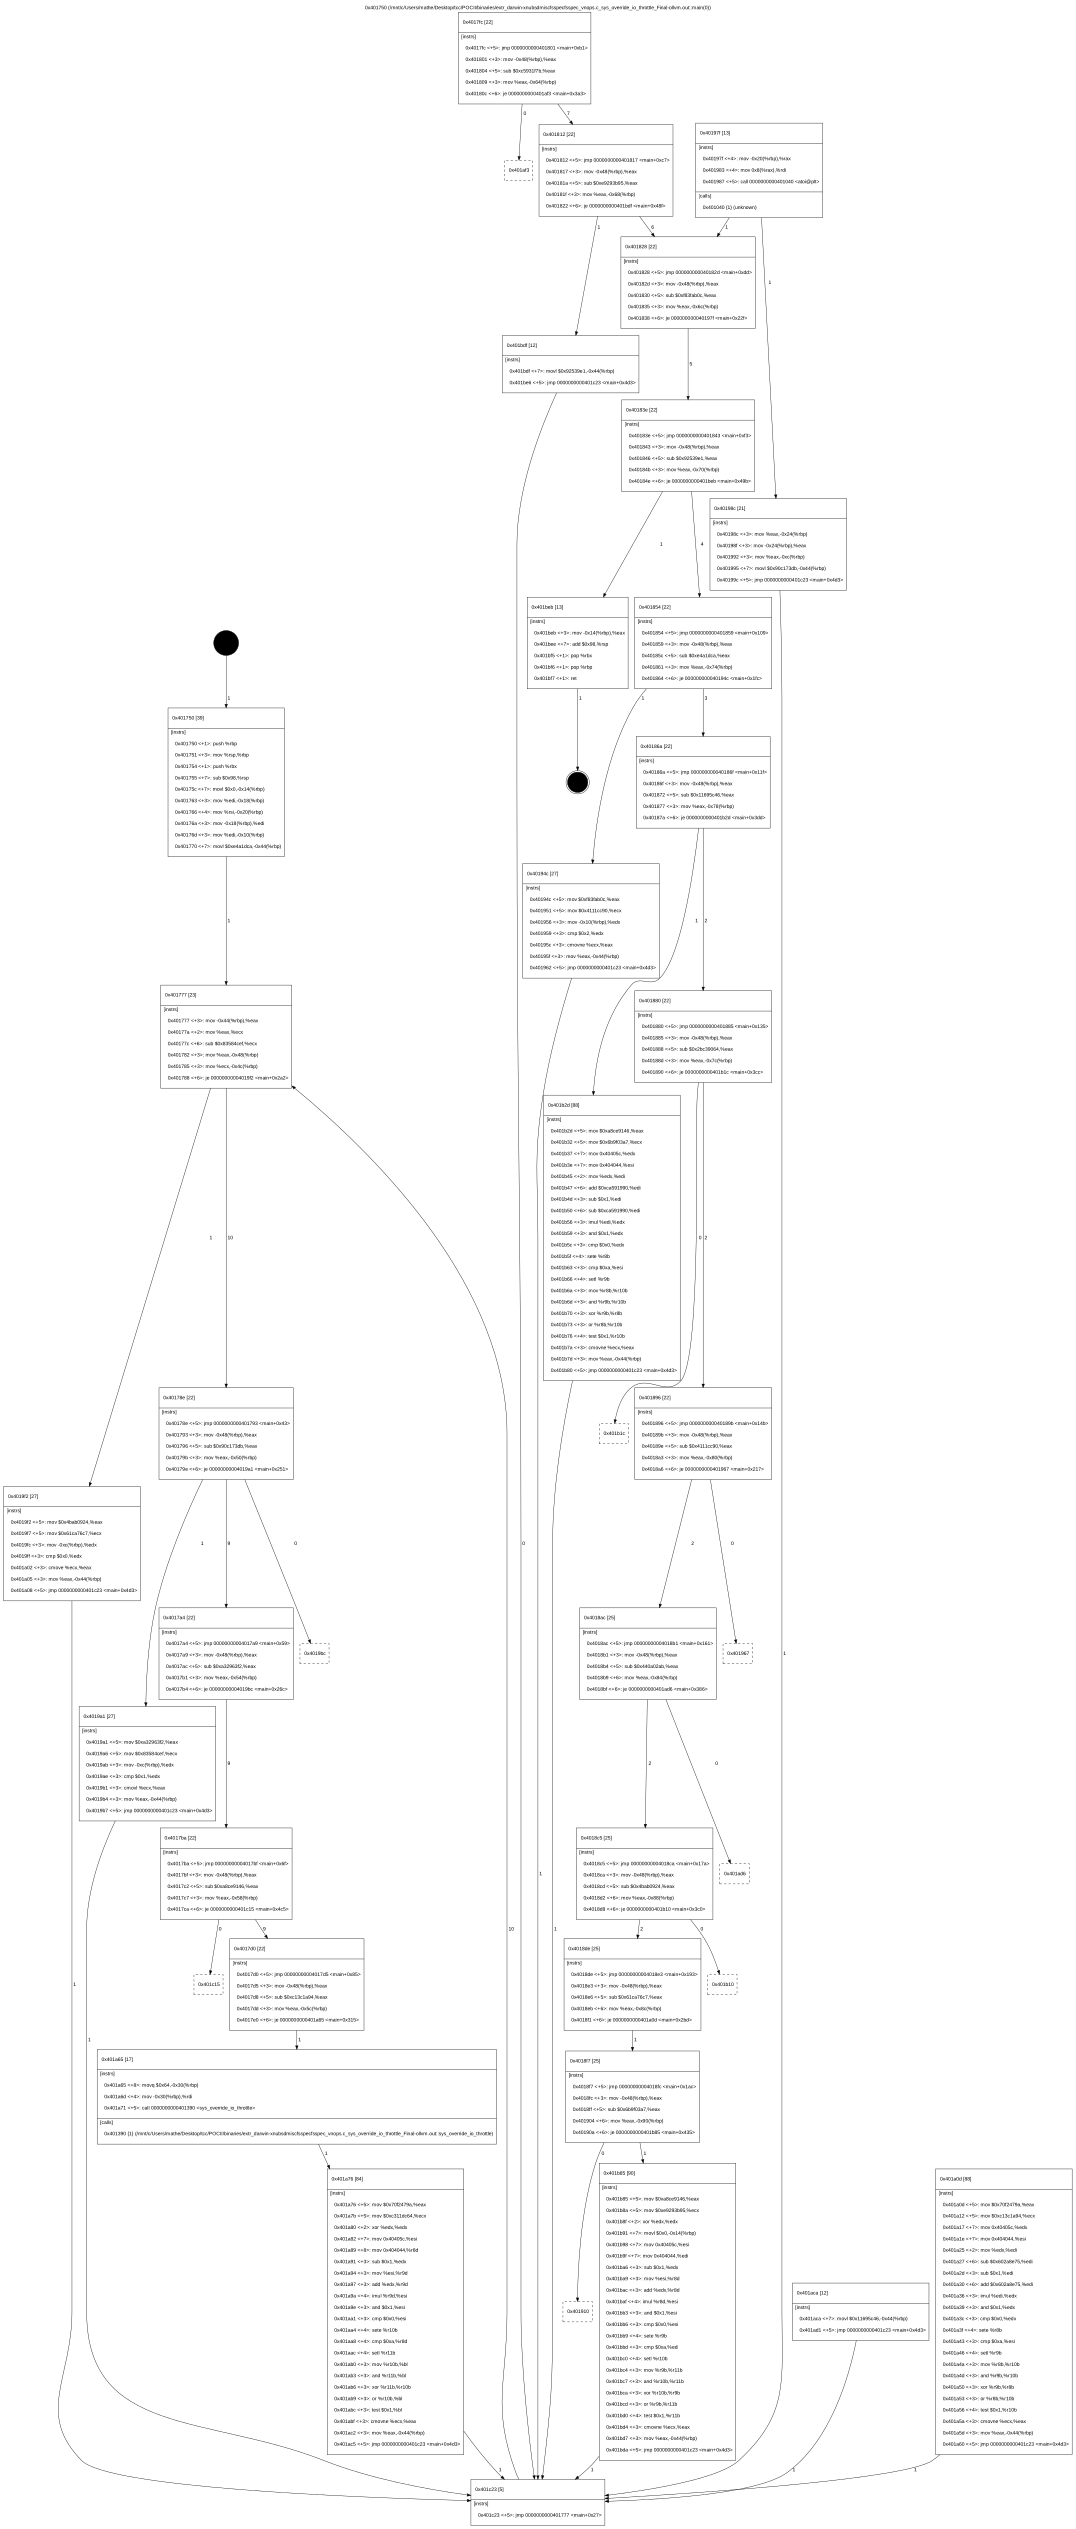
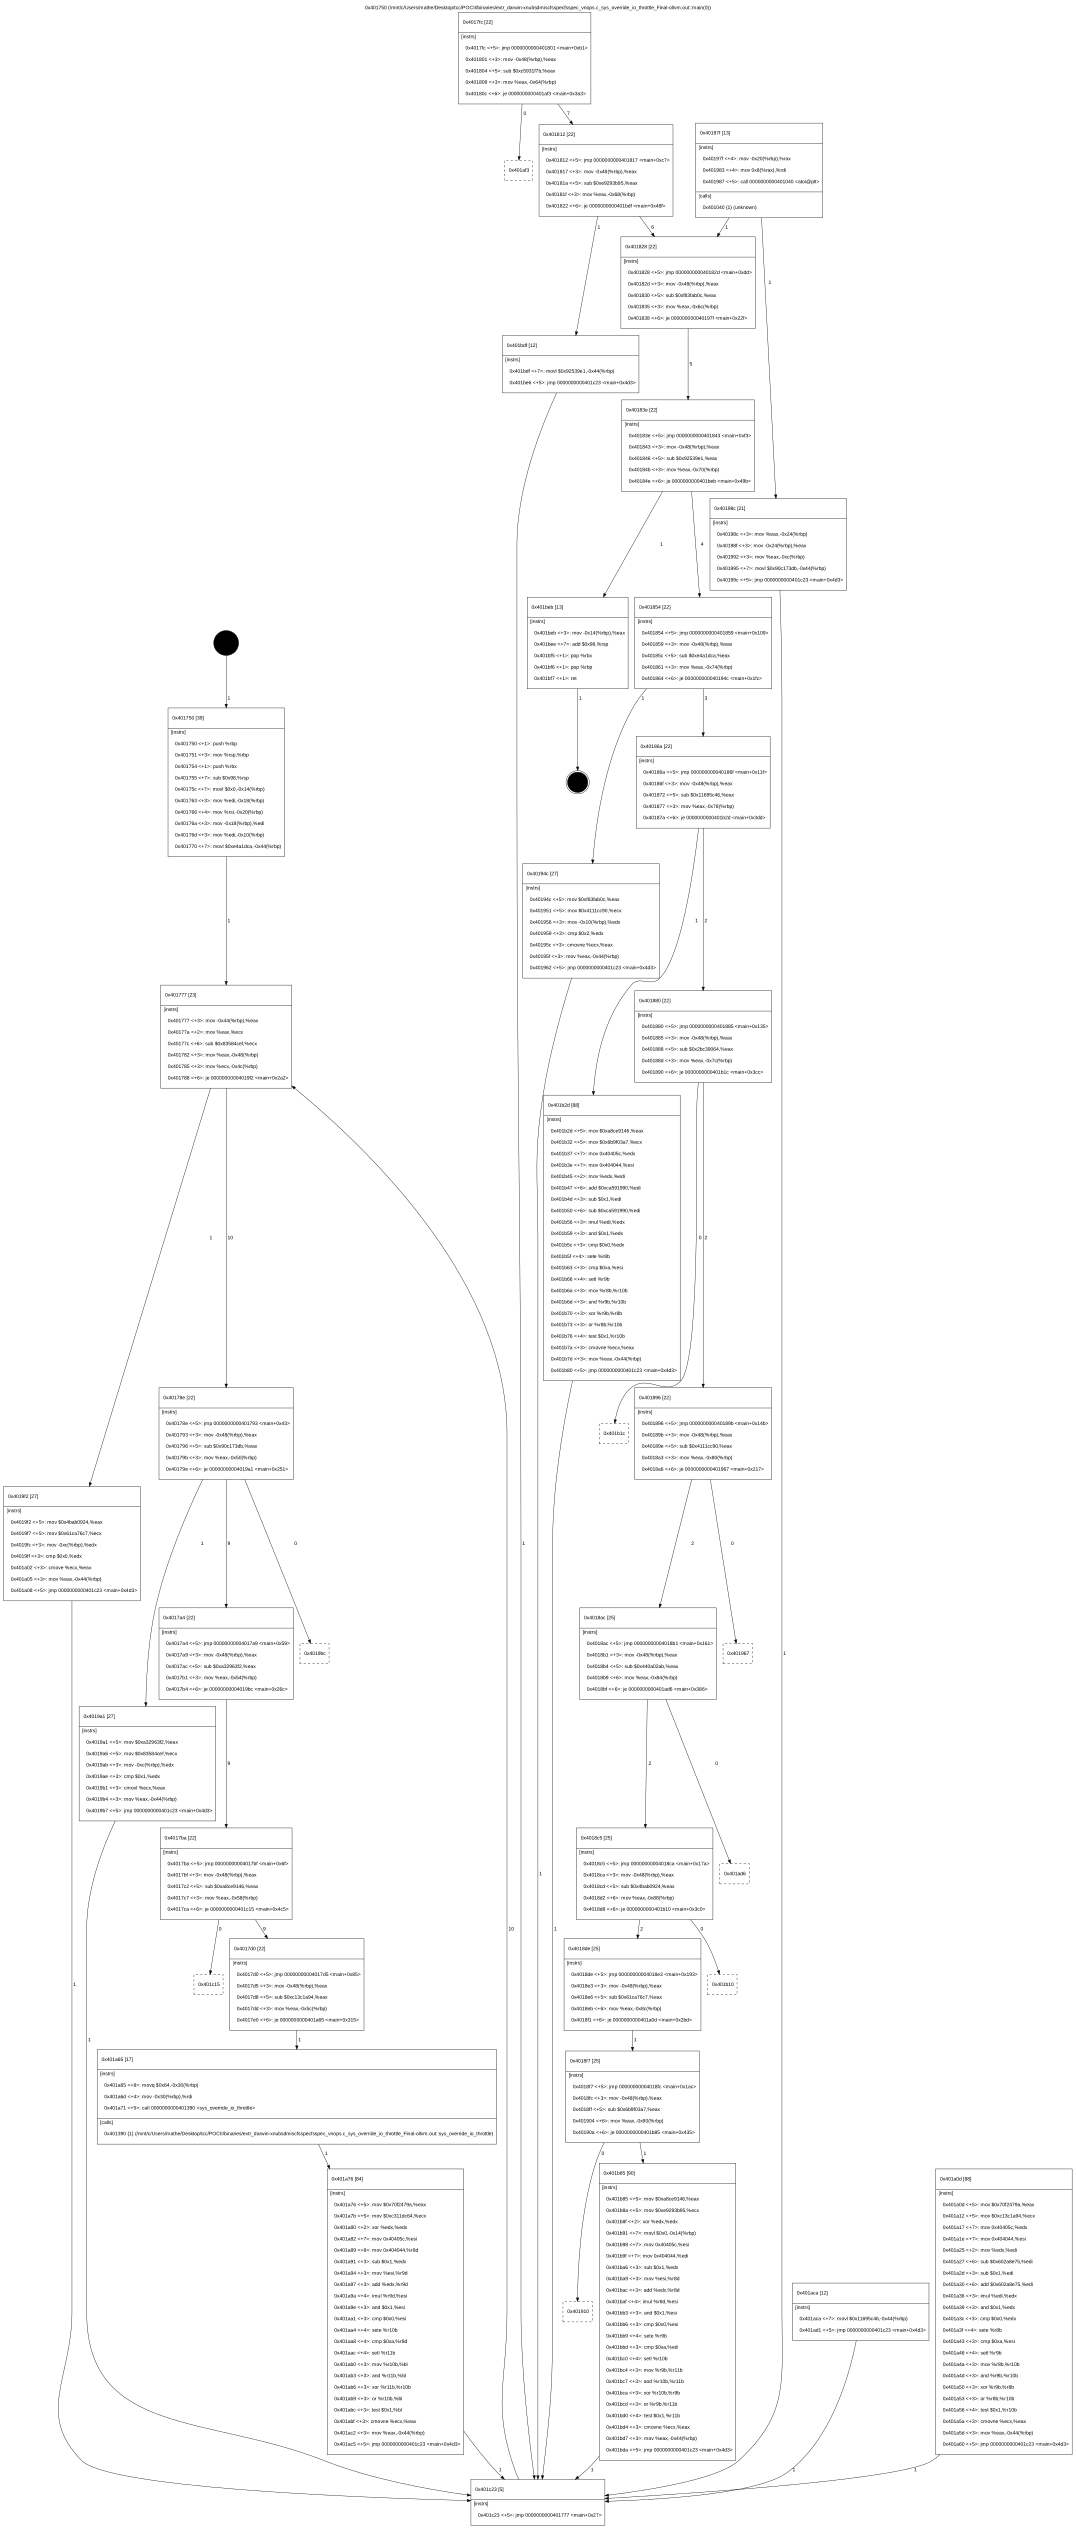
edge "0x401bdf [12]" -> "0x401c23 [5]": label " 0" -> " 1"
